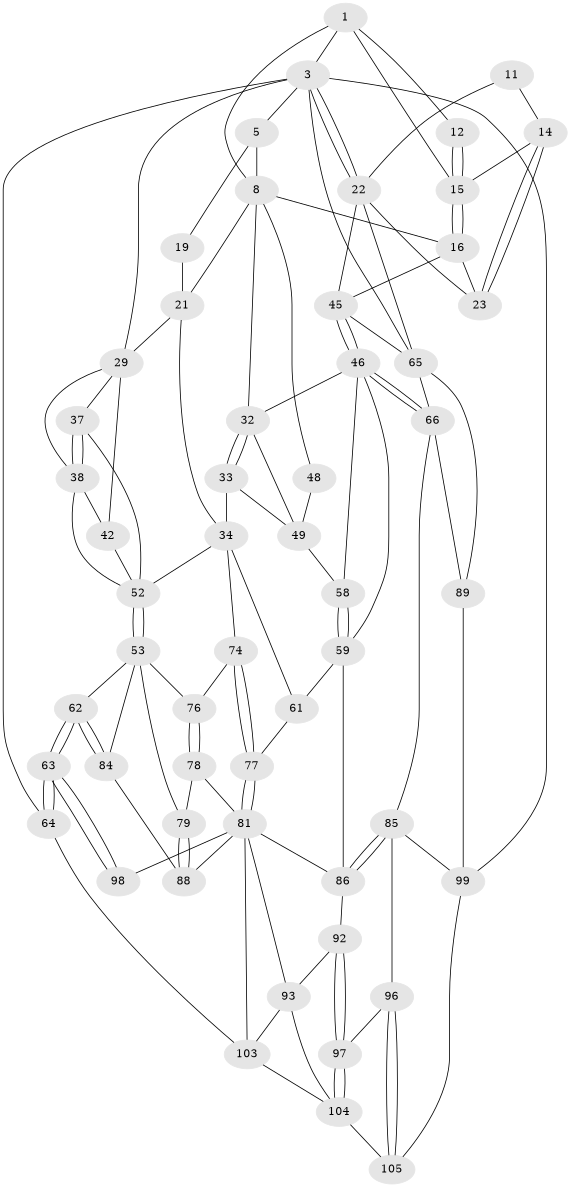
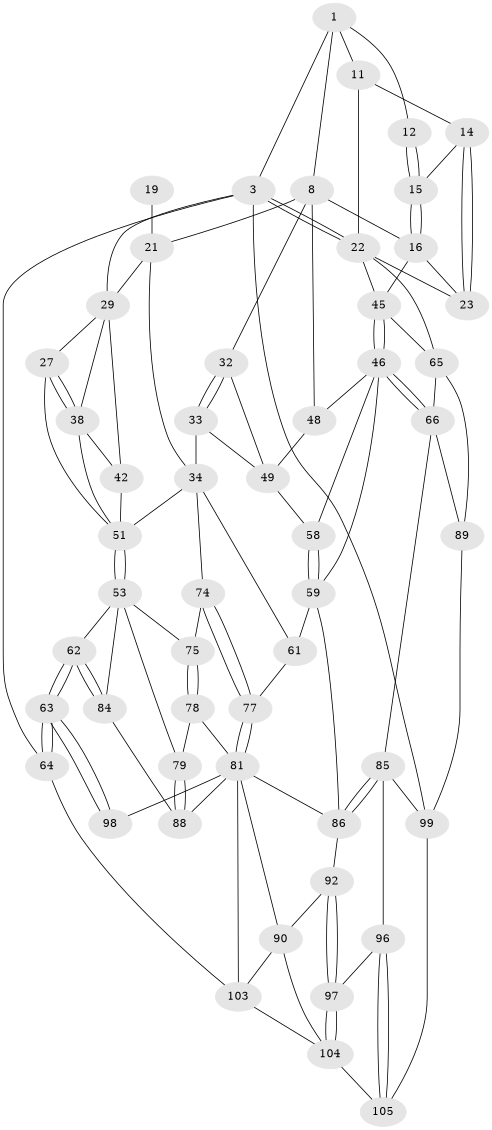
edge "1" -- "15": now "1" -- "11"
node "5": removed
edge "3" -- "65": removed
edge "46" -- "32": now "46" -- "48"
node "37": label "37" -> "27"
node "52": label "52" -> "51"
node "76": label "76" -> "75"
node "93": label "93" -> "90"
